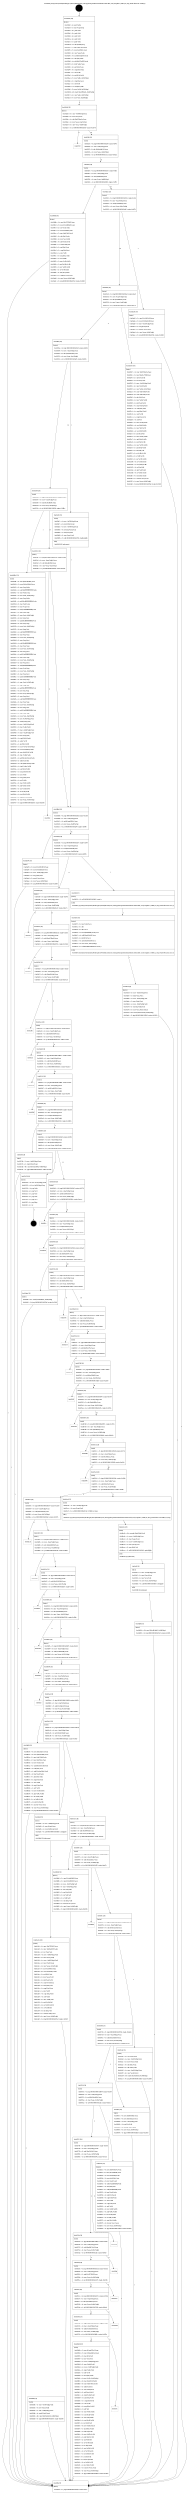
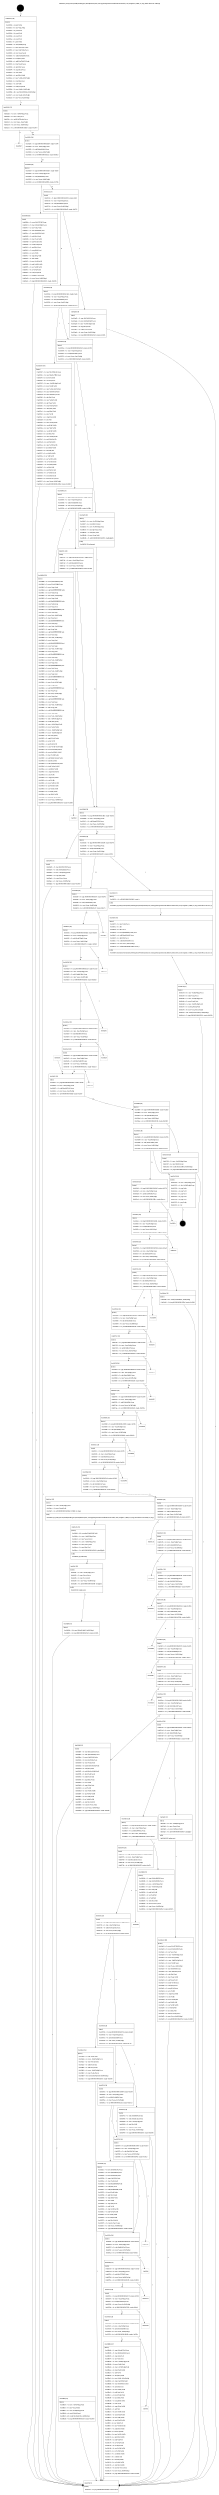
edge "0x40147c [28]" -> "0x401fdf": reversed
